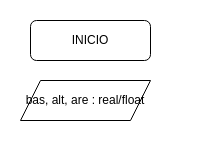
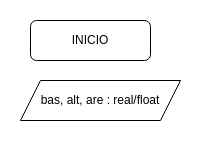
node "bas, alt, are : real/float": size 130x40 -> 160x40
